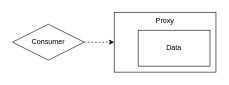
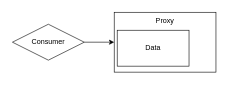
edge "Consumer" -> "Proxy": style dashed -> solid
node "Data": moved (174, 48) -> (153, 48)
